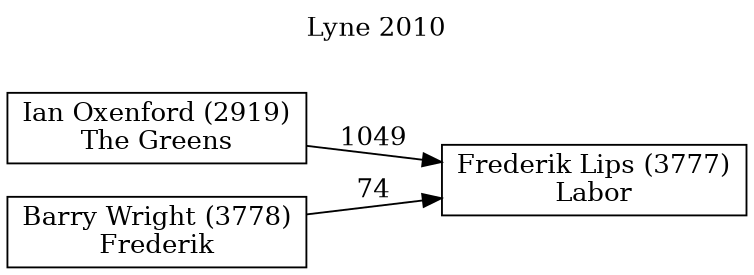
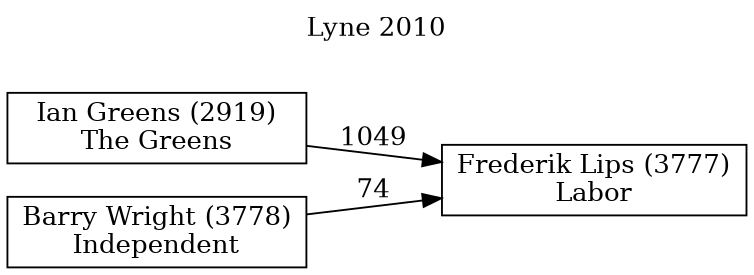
node "Ian Oxenford (2919) The Greens": label "Ian Oxenford (2919) The Greens" -> "Ian Greens (2919) The Greens"
node "Barry Wright (3778) Frederik": label "Barry Wright (3778) Frederik" -> "Barry Wright (3778) Independent"
